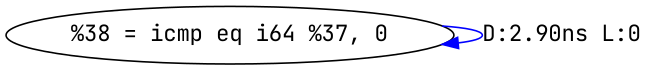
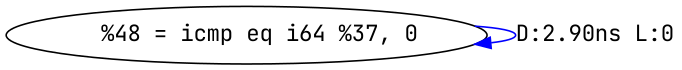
node "%38 = icmp eq i64 %37, 0": label "%38 = icmp eq i64 %37, 0" -> "%48 = icmp eq i64 %37, 0"
